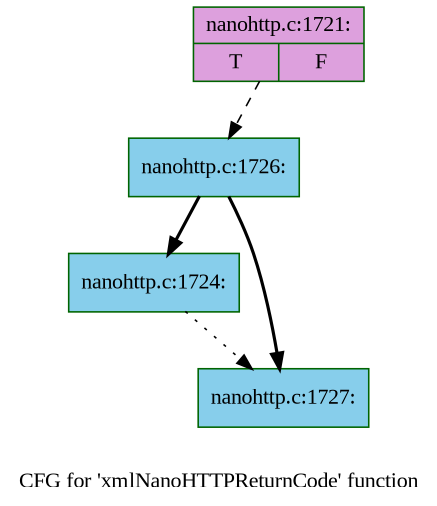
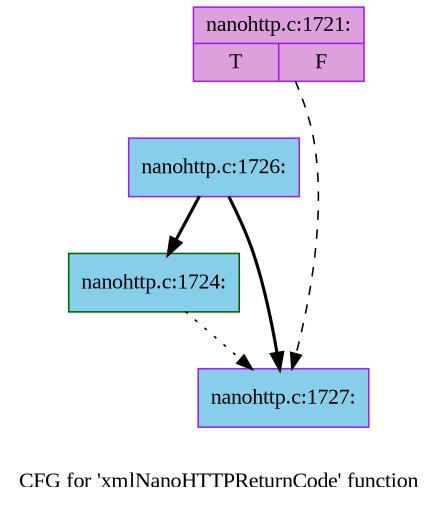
node "nanohttp.c:1721:": color darkgreen -> purple
edge "nanohttp.c:1721:" -> "nanohttp.c:1726:": now "nanohttp.c:1721:" -> "nanohttp.c:1727:"
node "nanohttp.c:1726:": color darkgreen -> purple
node "nanohttp.c:1727:": color darkgreen -> purple
